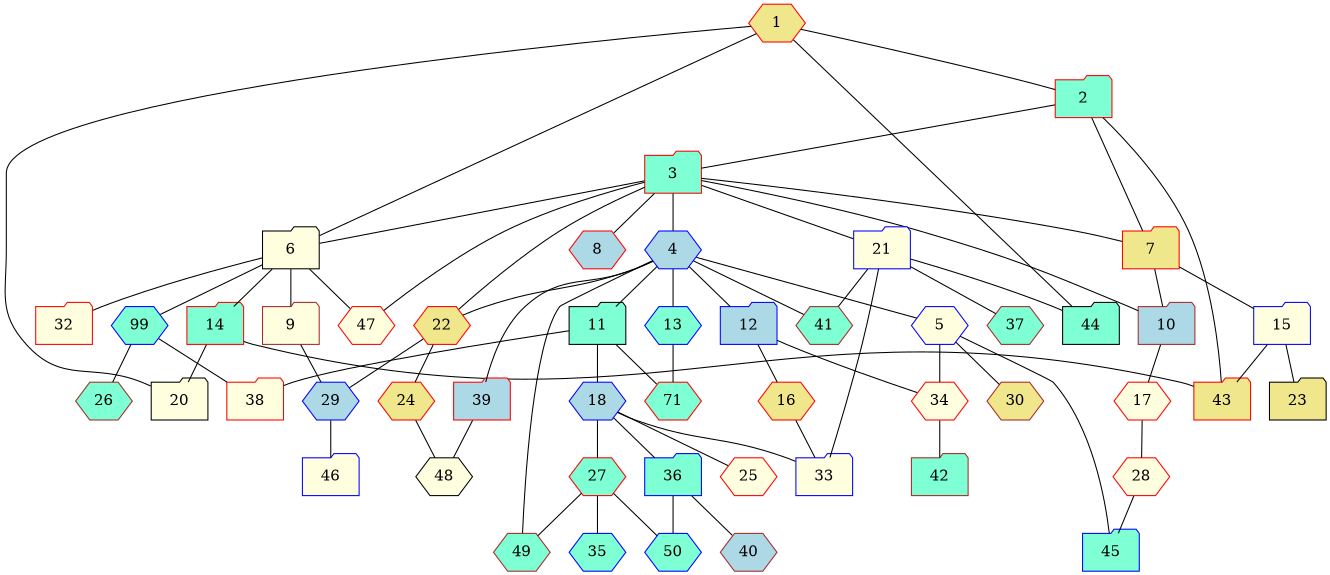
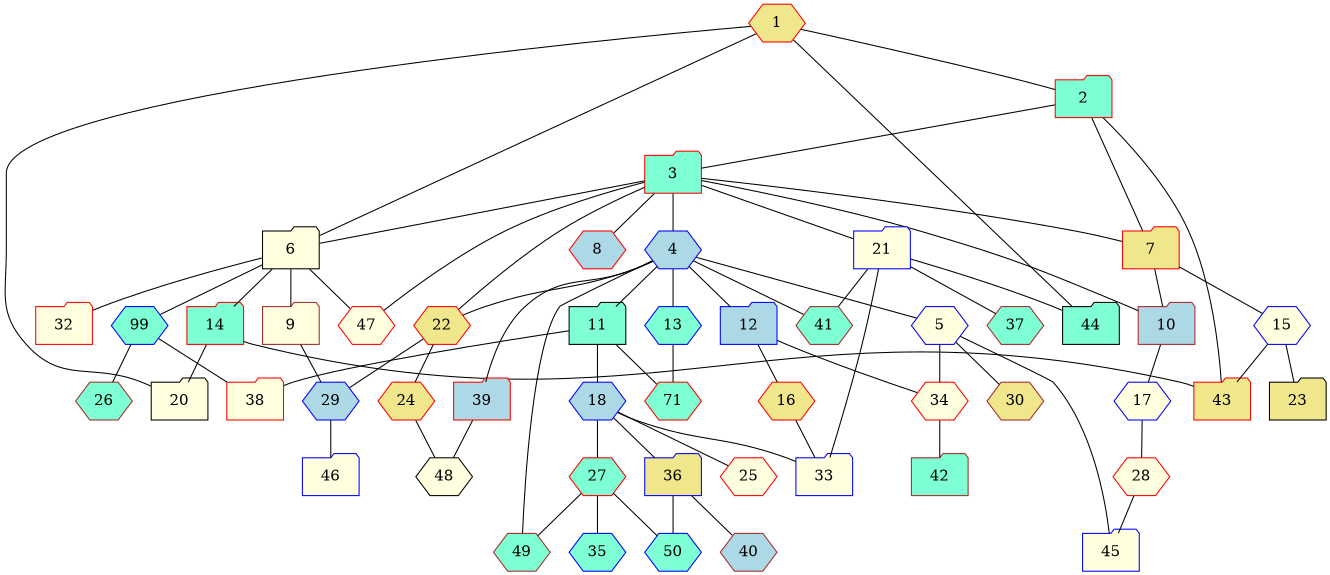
node "15": shape folder -> hexagon
node "17": color red -> blue
node "36": fillcolor aquamarine -> khaki
node "45": fillcolor aquamarine -> lightyellow
